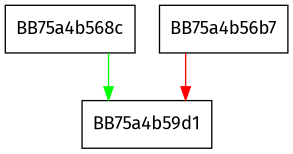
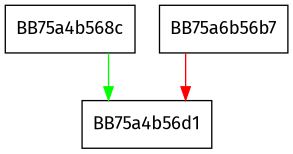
node "BB75a4b56b7": label "BB75a4b56b7" -> "BB75a6b56b7"
node "BB75a4b59d1": label "BB75a4b59d1" -> "BB75a4b56d1"
